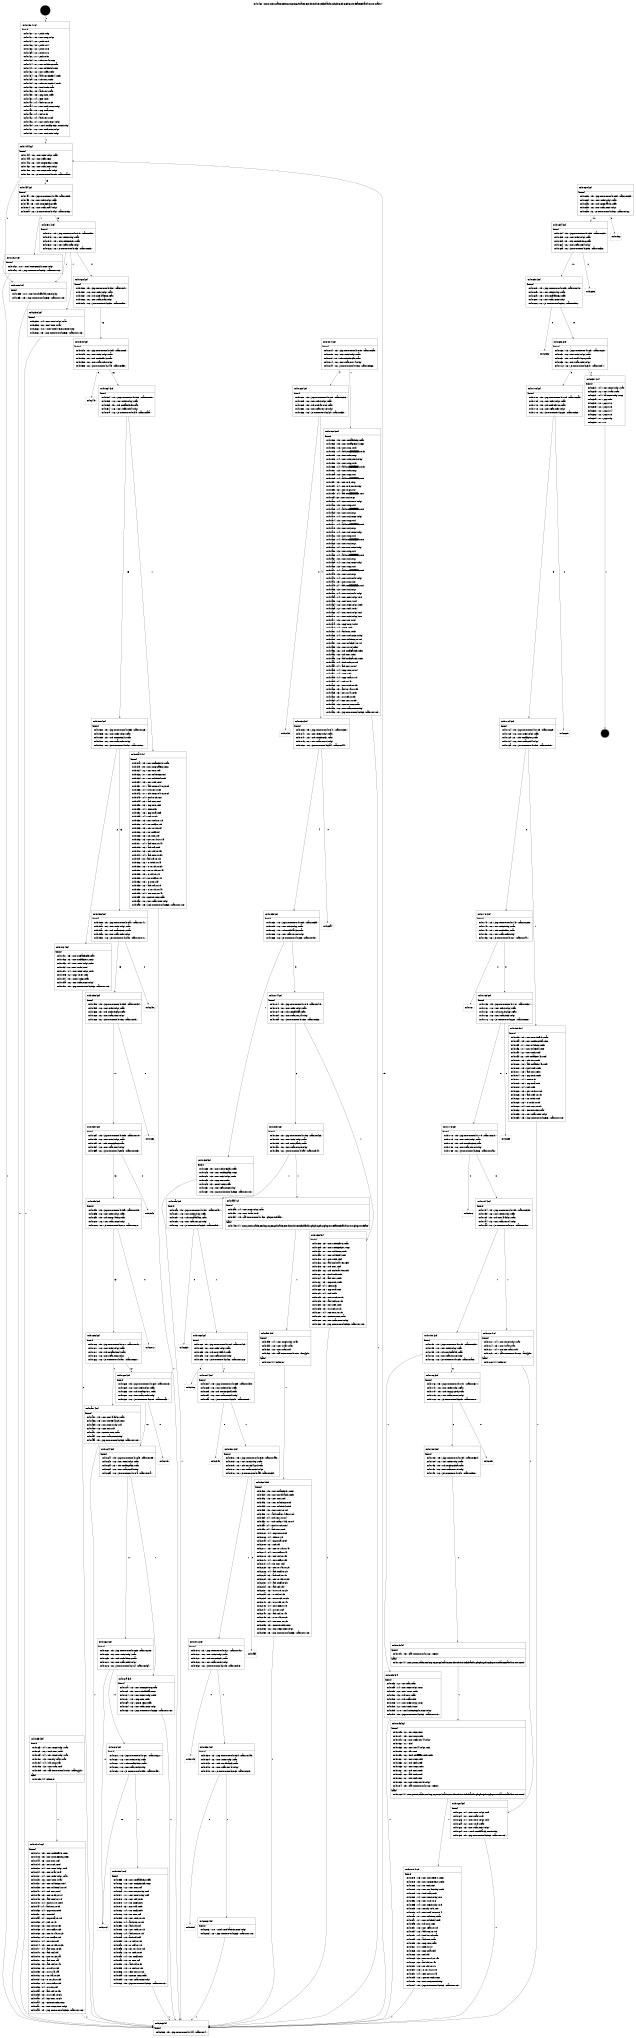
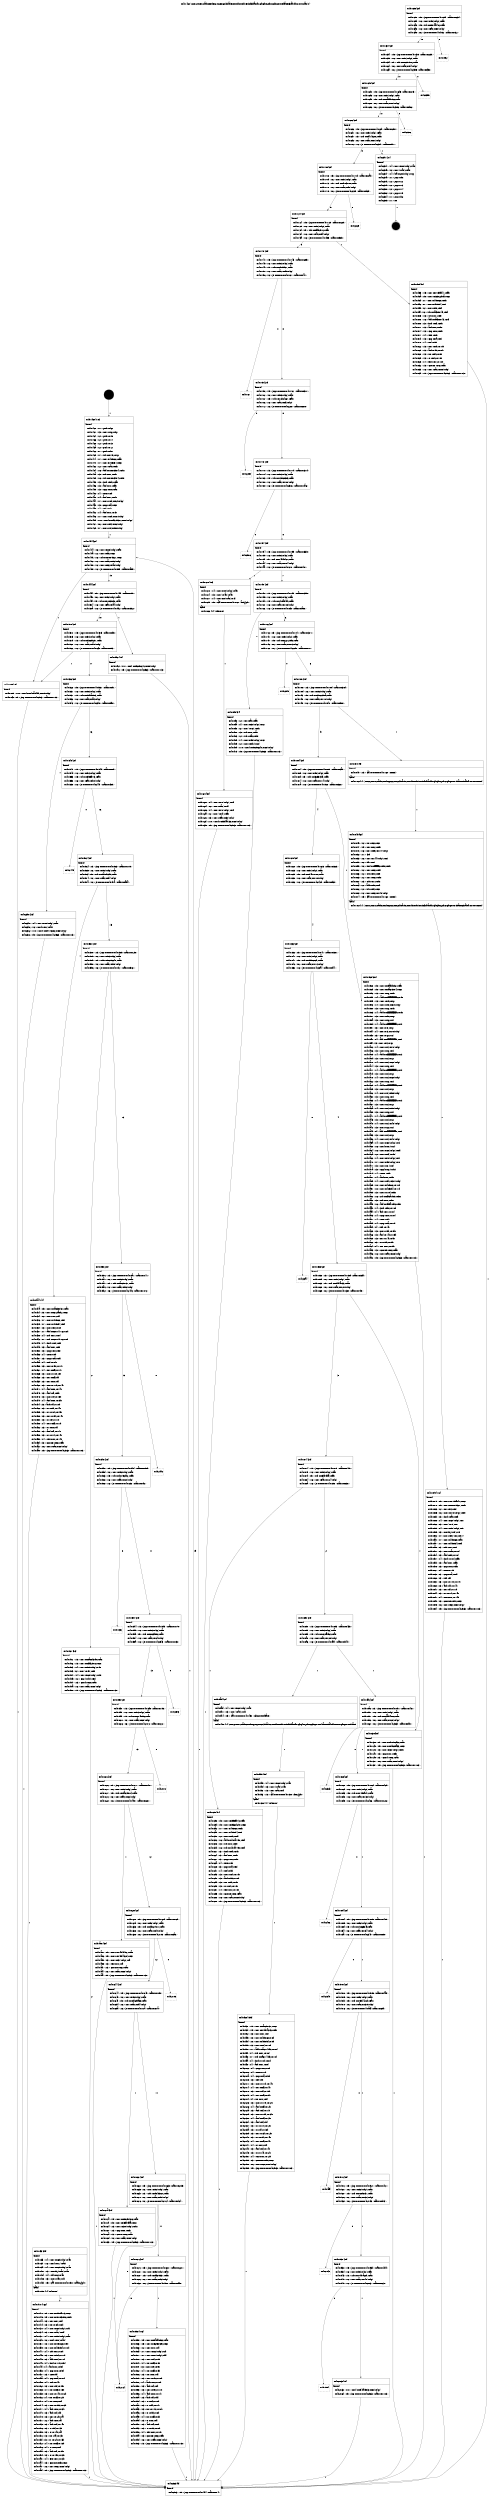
edge "0x401510 [28]" -> "0x4023b8 [25]": now "0x40152c [28]" -> "0x4023b8 [25]"
edge "0x4017e8 [28]" -> "0x401804 [28]": added, label "5"
node "0x40242b": removed
